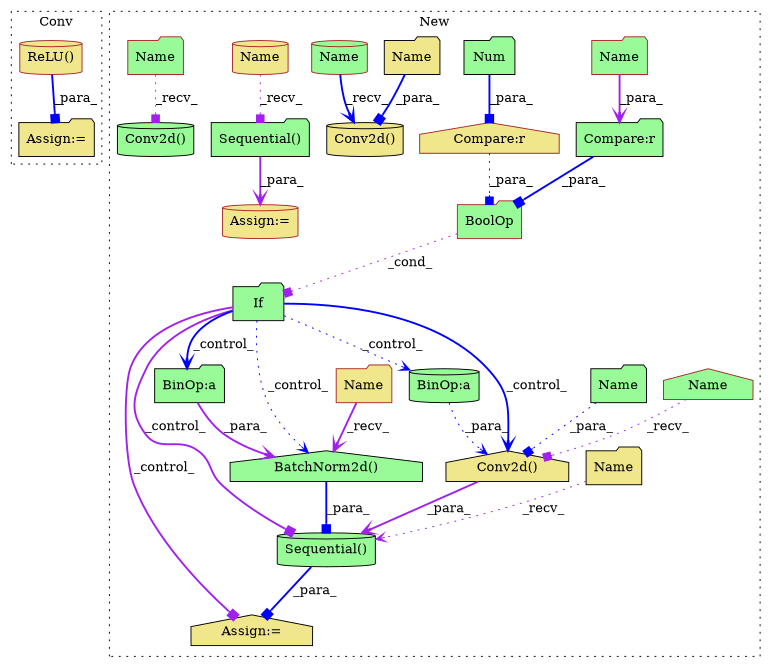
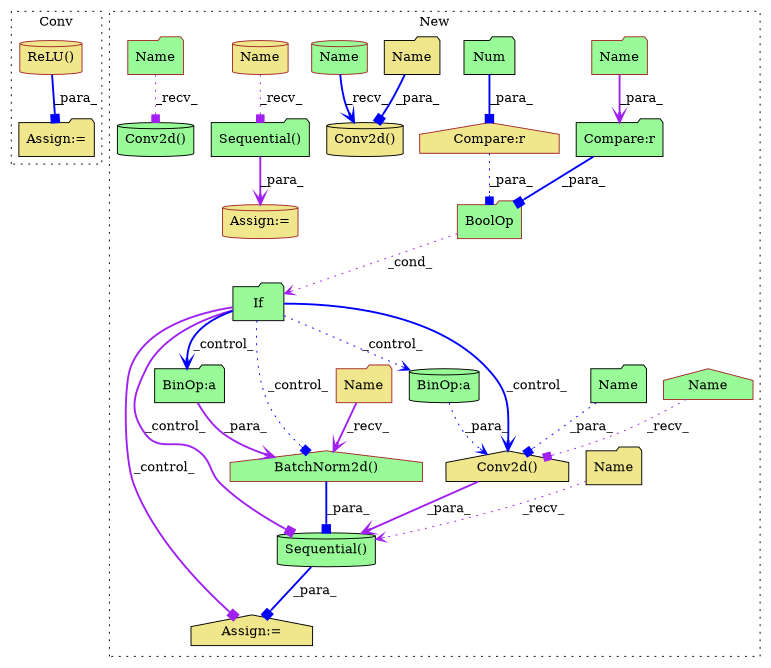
edge "BoolOp" -> "If": arrowhead box -> vee
edge "If" -> "BatchNorm2d()": arrowhead vee -> box
node "BatchNorm2d()": color black -> brown
